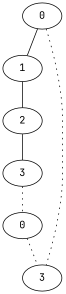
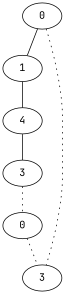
node "2": label "2" -> "4"
